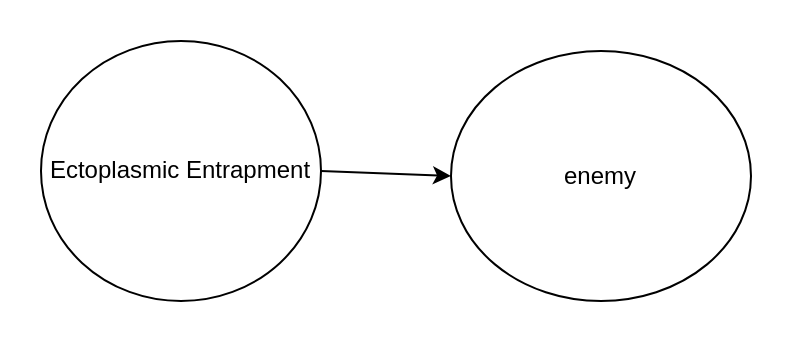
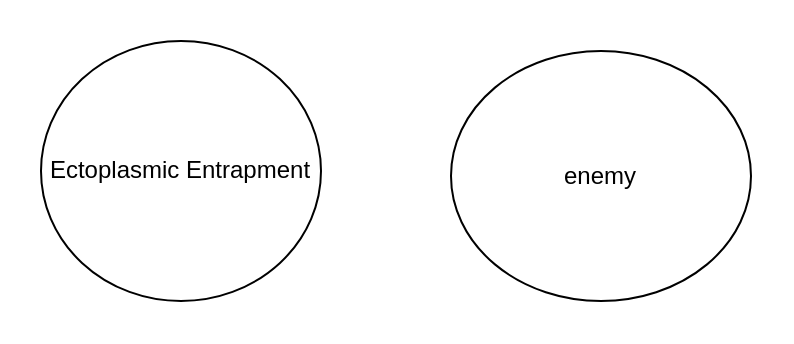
edge "Ectoplasmic Entrapment" -> "enemy": removed
